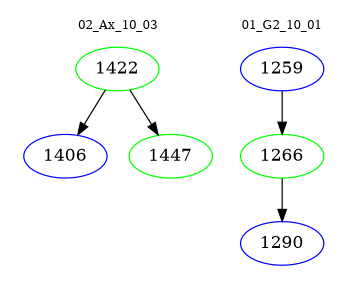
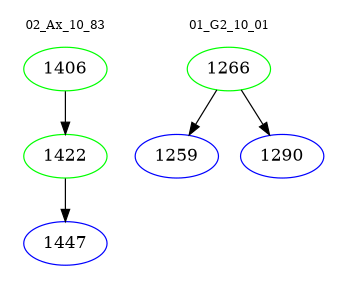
cluster "02_Ax_10_03": label "02_Ax_10_03" -> "02_Ax_10_83"
edge "1422" -> "1406": reversed
edge "1259" -> "1266": reversed
node "1406": color blue -> green
node "1447": color green -> blue
